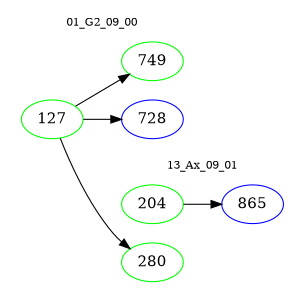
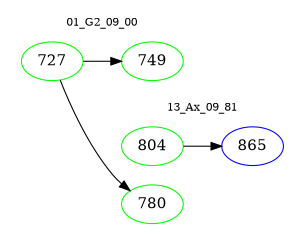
node "127": label "127" -> "727"
node "728": removed
cluster "13_Ax_09_01": label "13_Ax_09_01" -> "13_Ax_09_81"
node "204": label "204" -> "804"
node "280": label "280" -> "780"
